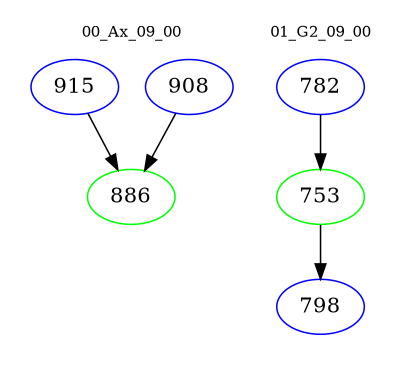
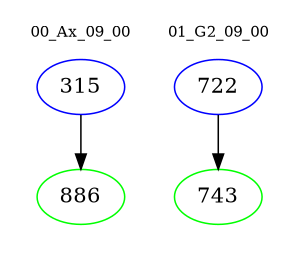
node "915": label "915" -> "315"
node "908": removed
node "782": label "782" -> "722"
node "753": label "753" -> "743"
node "798": removed
